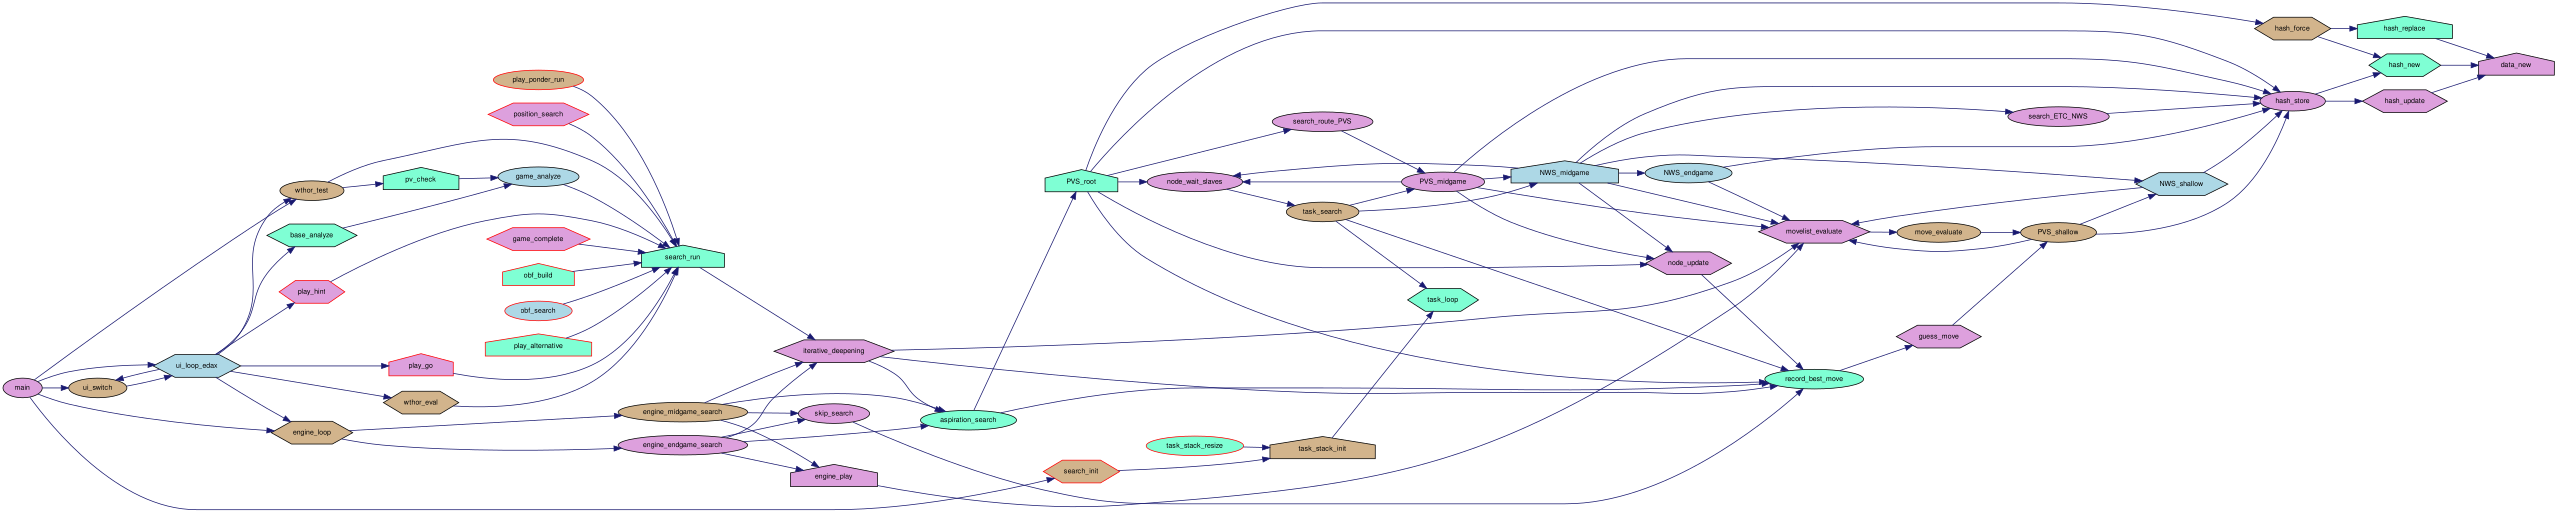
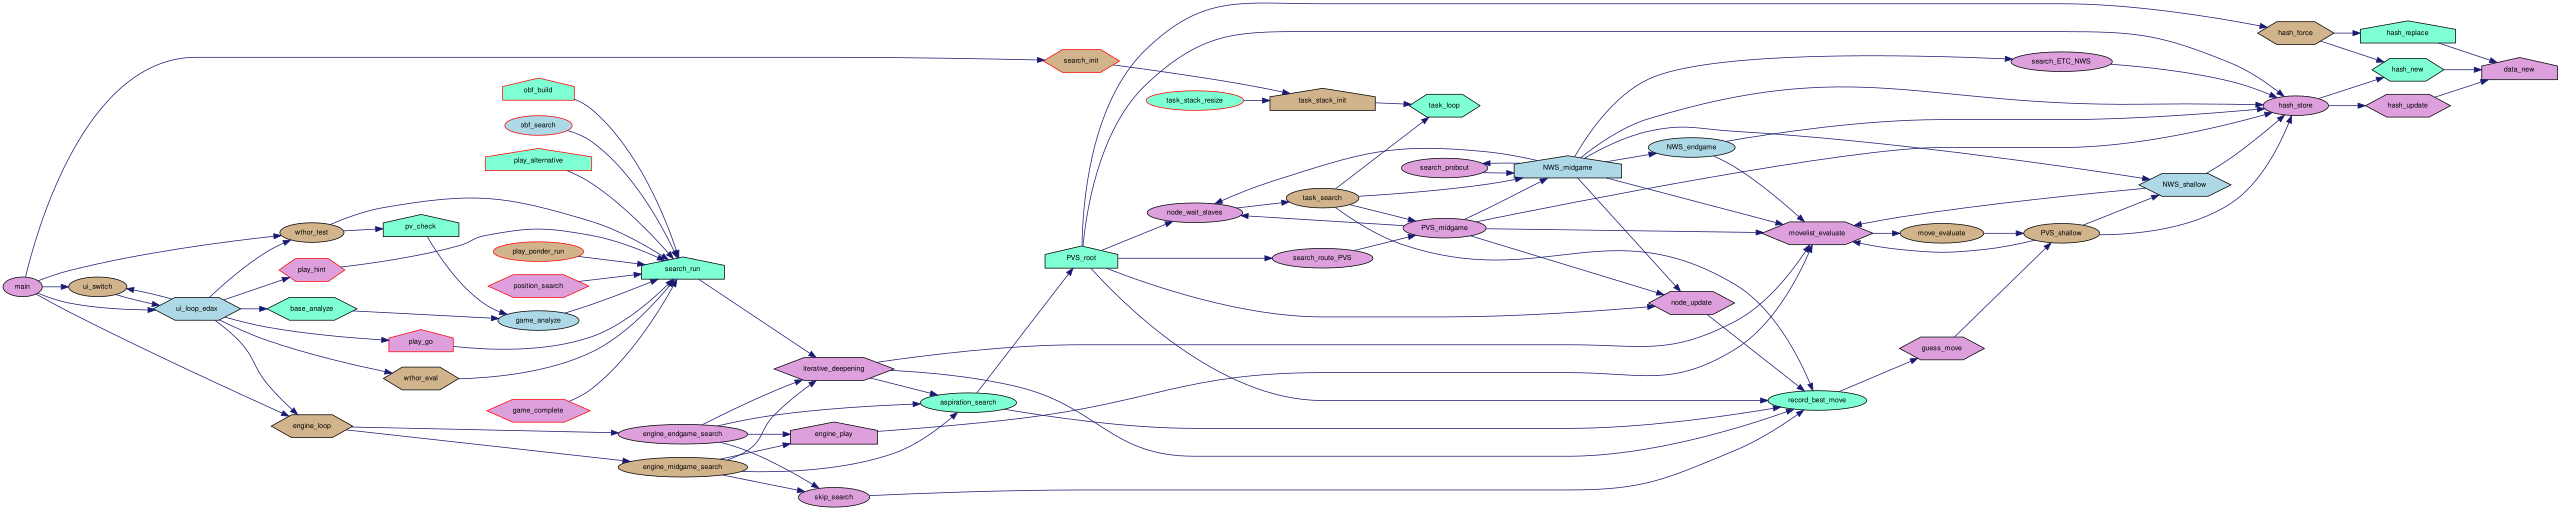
node "search_probcut": added
